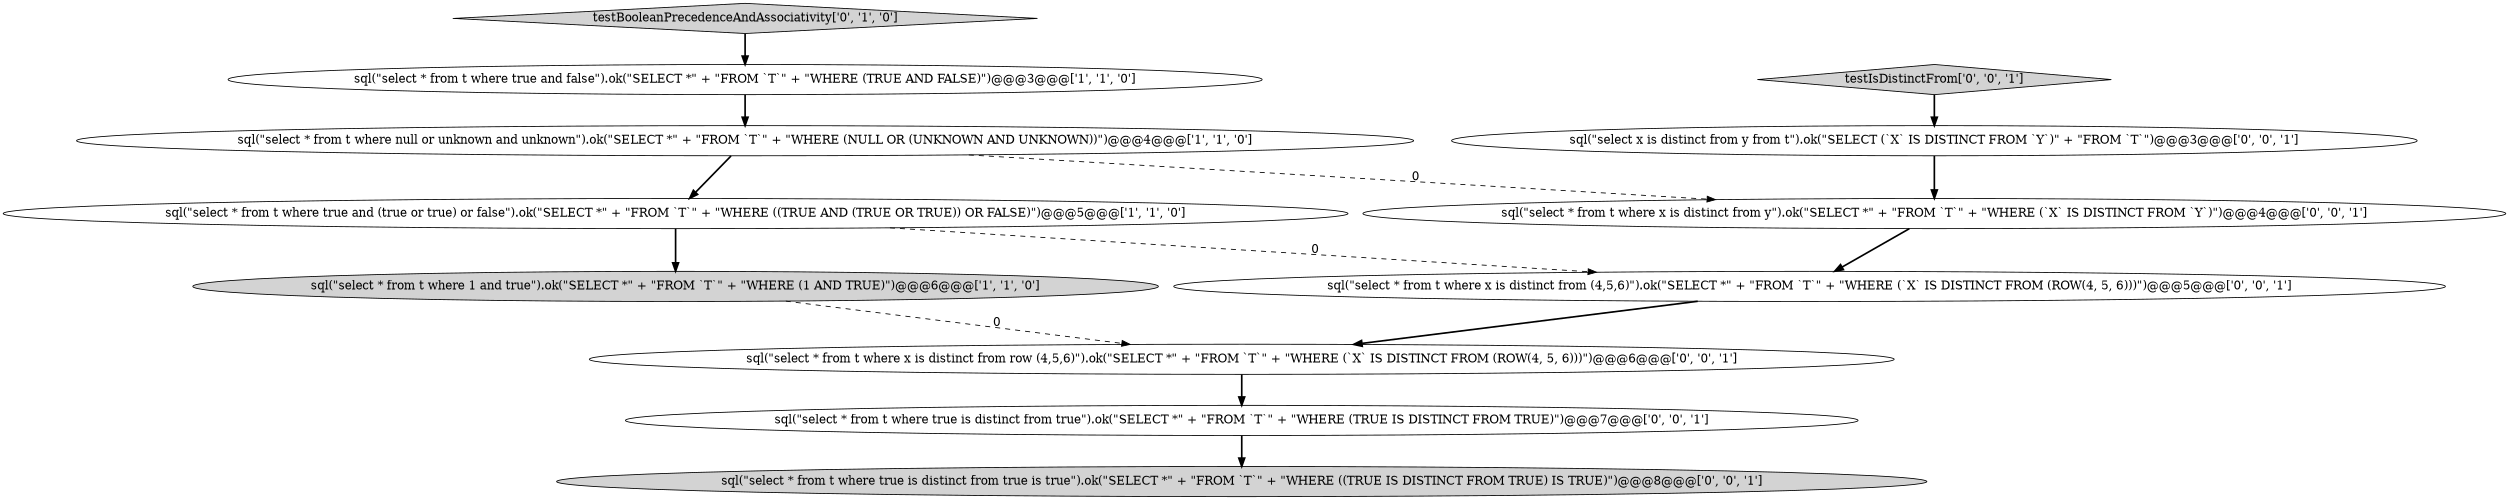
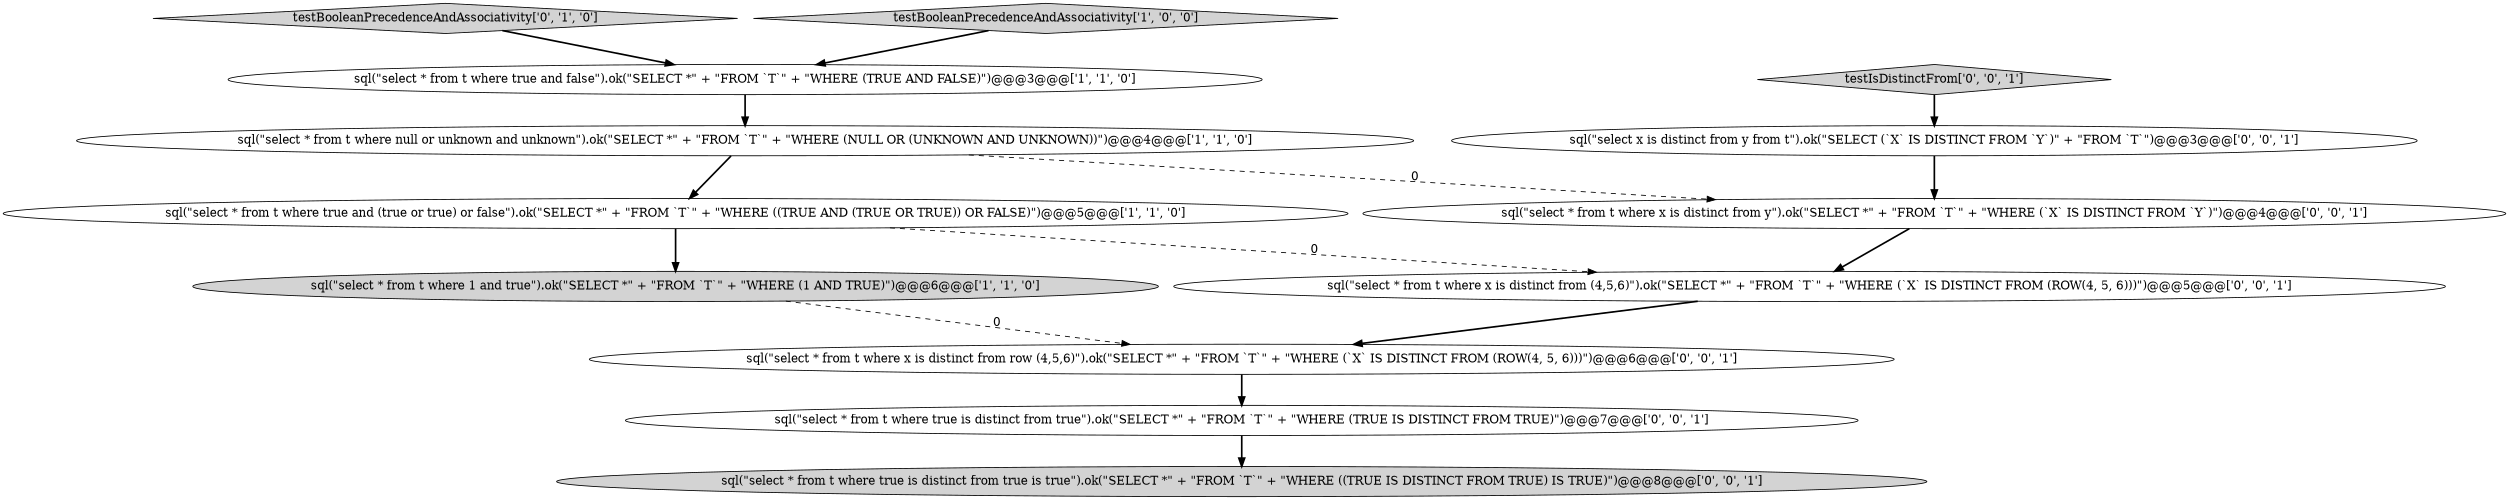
node "testBooleanPrecedenceAndAssociativity['1', '0', '0']": added
